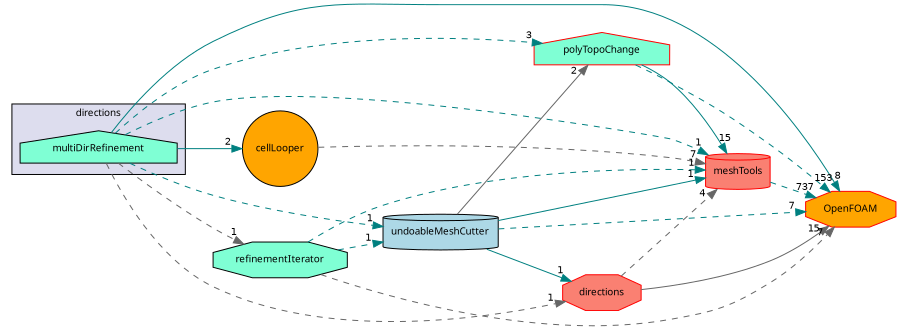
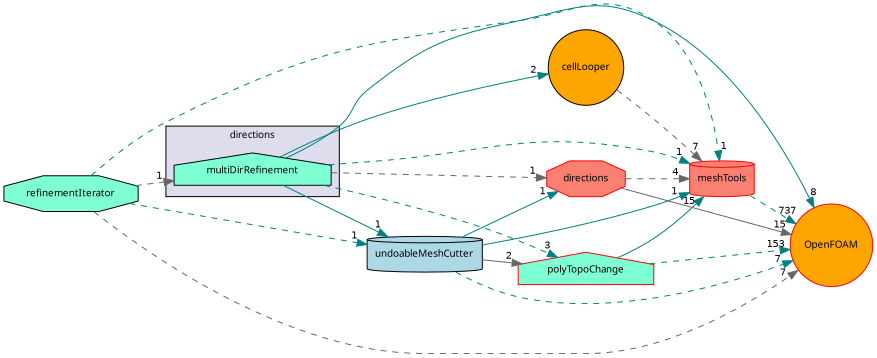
edge "multiDirRefinement" -> "refinementIterator": reversed
edge "multiDirRefinement" -> "undoableMeshCutter": style dashed -> solid
node "OpenFOAM": shape octagon -> circle
